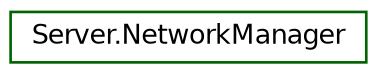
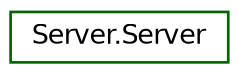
node "Server.NetworkManager": label "Server.NetworkManager" -> "Server.Server"
